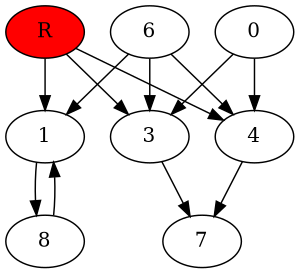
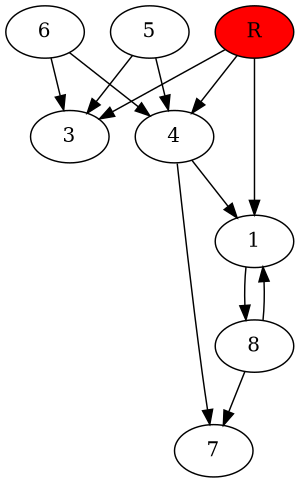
node "0": label "0" -> "5"
edge "6" -> "1": now "4" -> "1"
edge "3" -> "7": now "8" -> "7"
